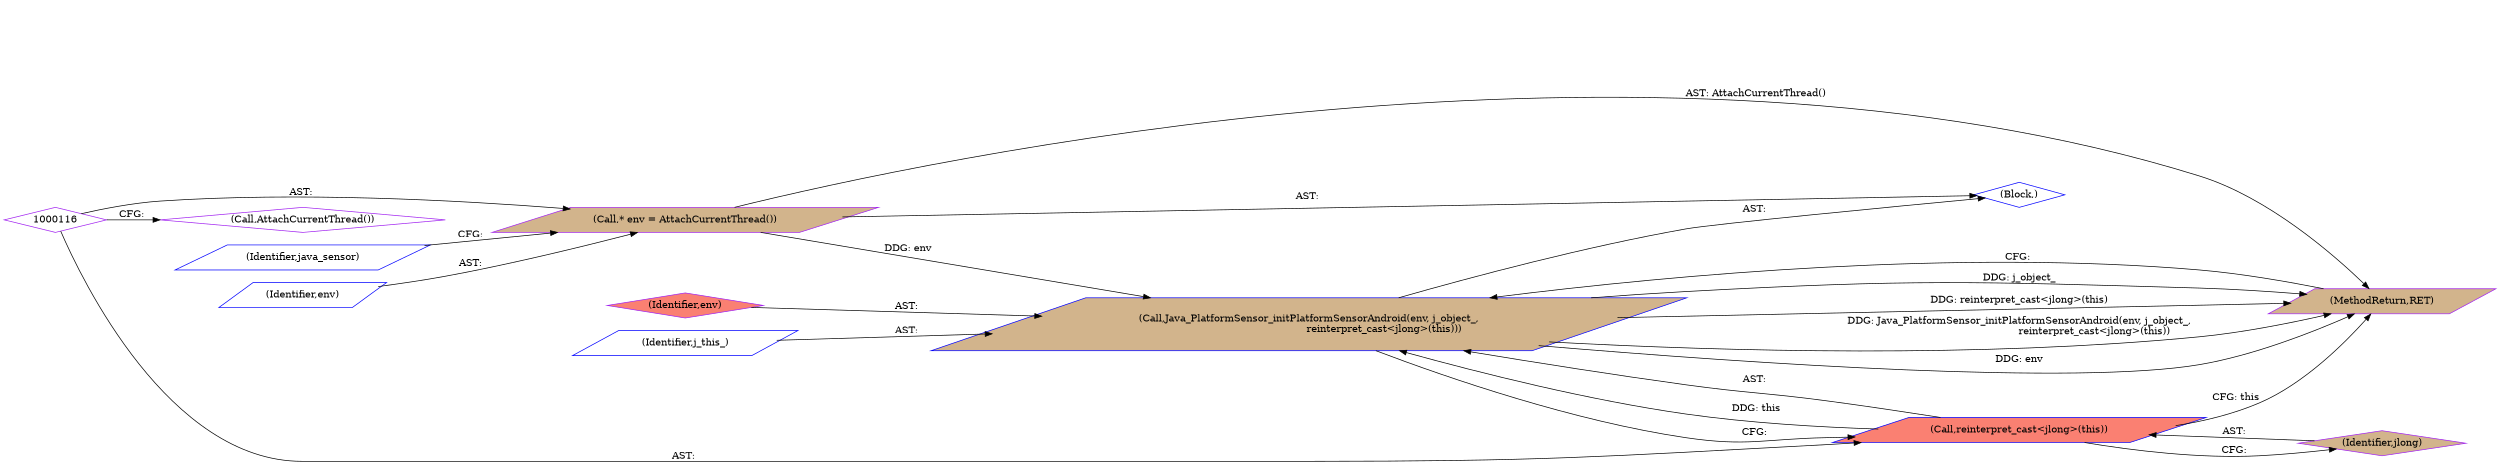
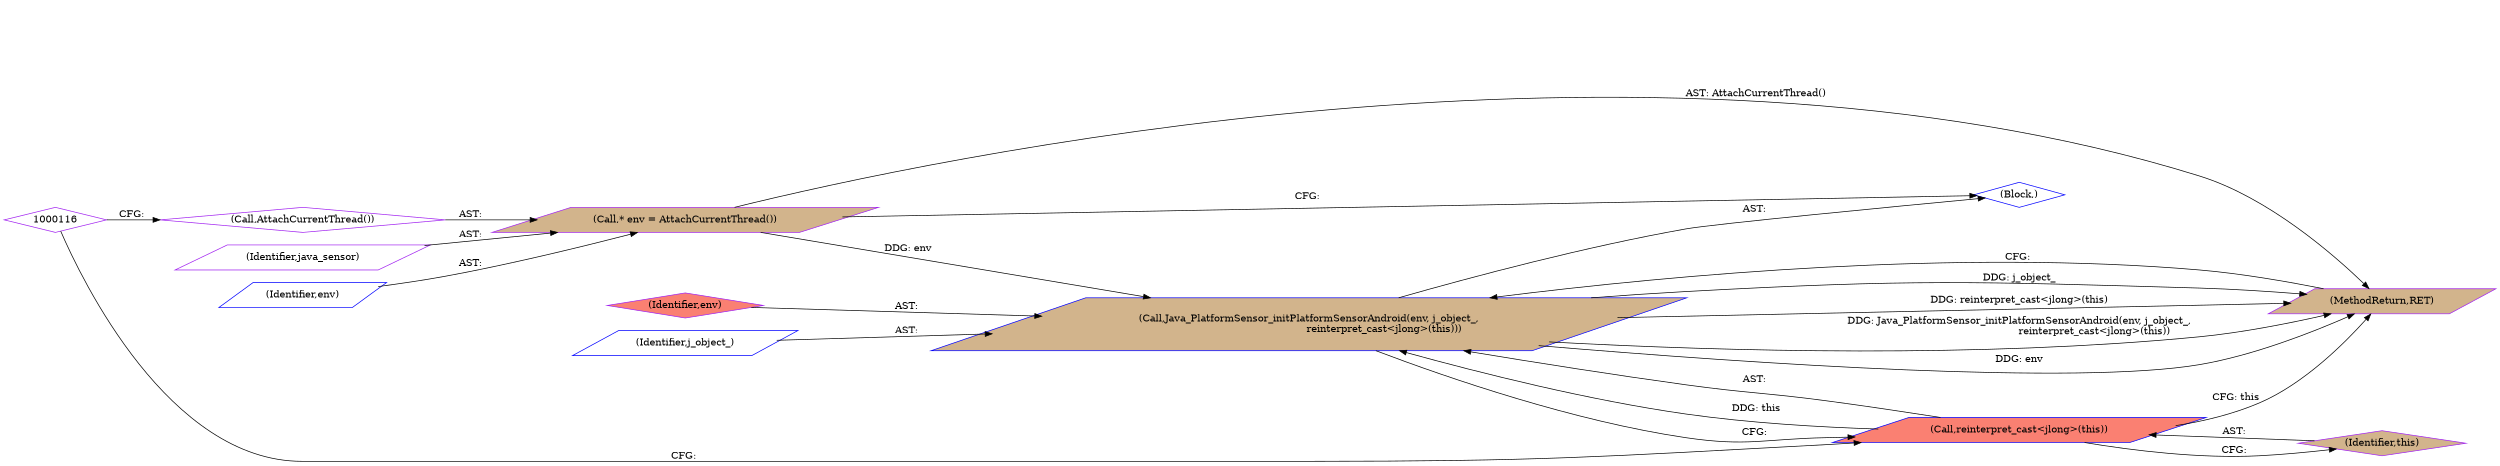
edge "1000116" -> "(Call,* env = AttachCurrentThread())": now "(Call,AttachCurrentThread())" -> "(Call,* env = AttachCurrentThread())"
edge "(Call,* env = AttachCurrentThread())" -> "(Block,)": label "AST: " -> "CFG: "
edge "(Identifier,java_sensor)" -> "(Call,* env = AttachCurrentThread())": label "CFG: " -> "AST: "
node "(Identifier,java_sensor)": color blue -> purple
node "(Identifier,j_this_)": label "(Identifier,j_this_)" -> "(Identifier,j_object_)"
node "(Identifier,jlong)": label "(Identifier,jlong)" -> "(Identifier,this)"
edge "1000116" -> "(Call,reinterpret_cast<jlong>(this))": label "AST: " -> "CFG: "
